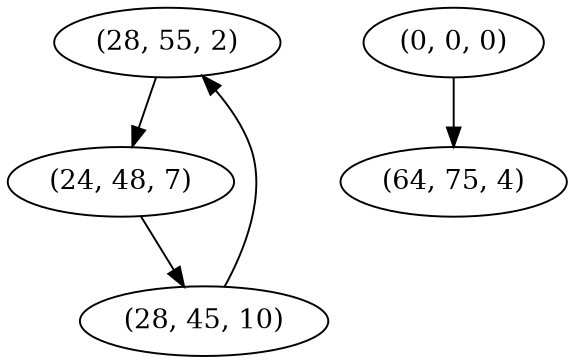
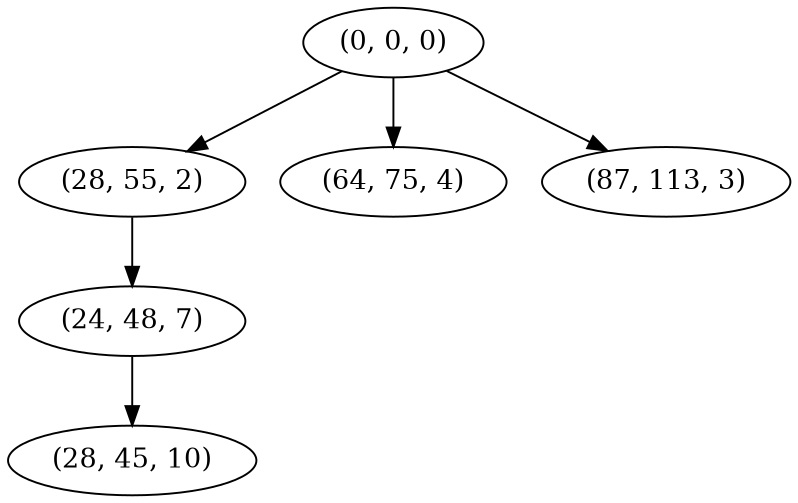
node "(87, 113, 3)": added
edge "(28, 45, 10)" -> "(28, 55, 2)": now "(0, 0, 0)" -> "(28, 55, 2)"
